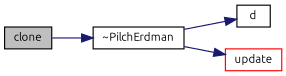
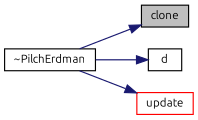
edge "clone" -> "~PilchErdman": reversed
